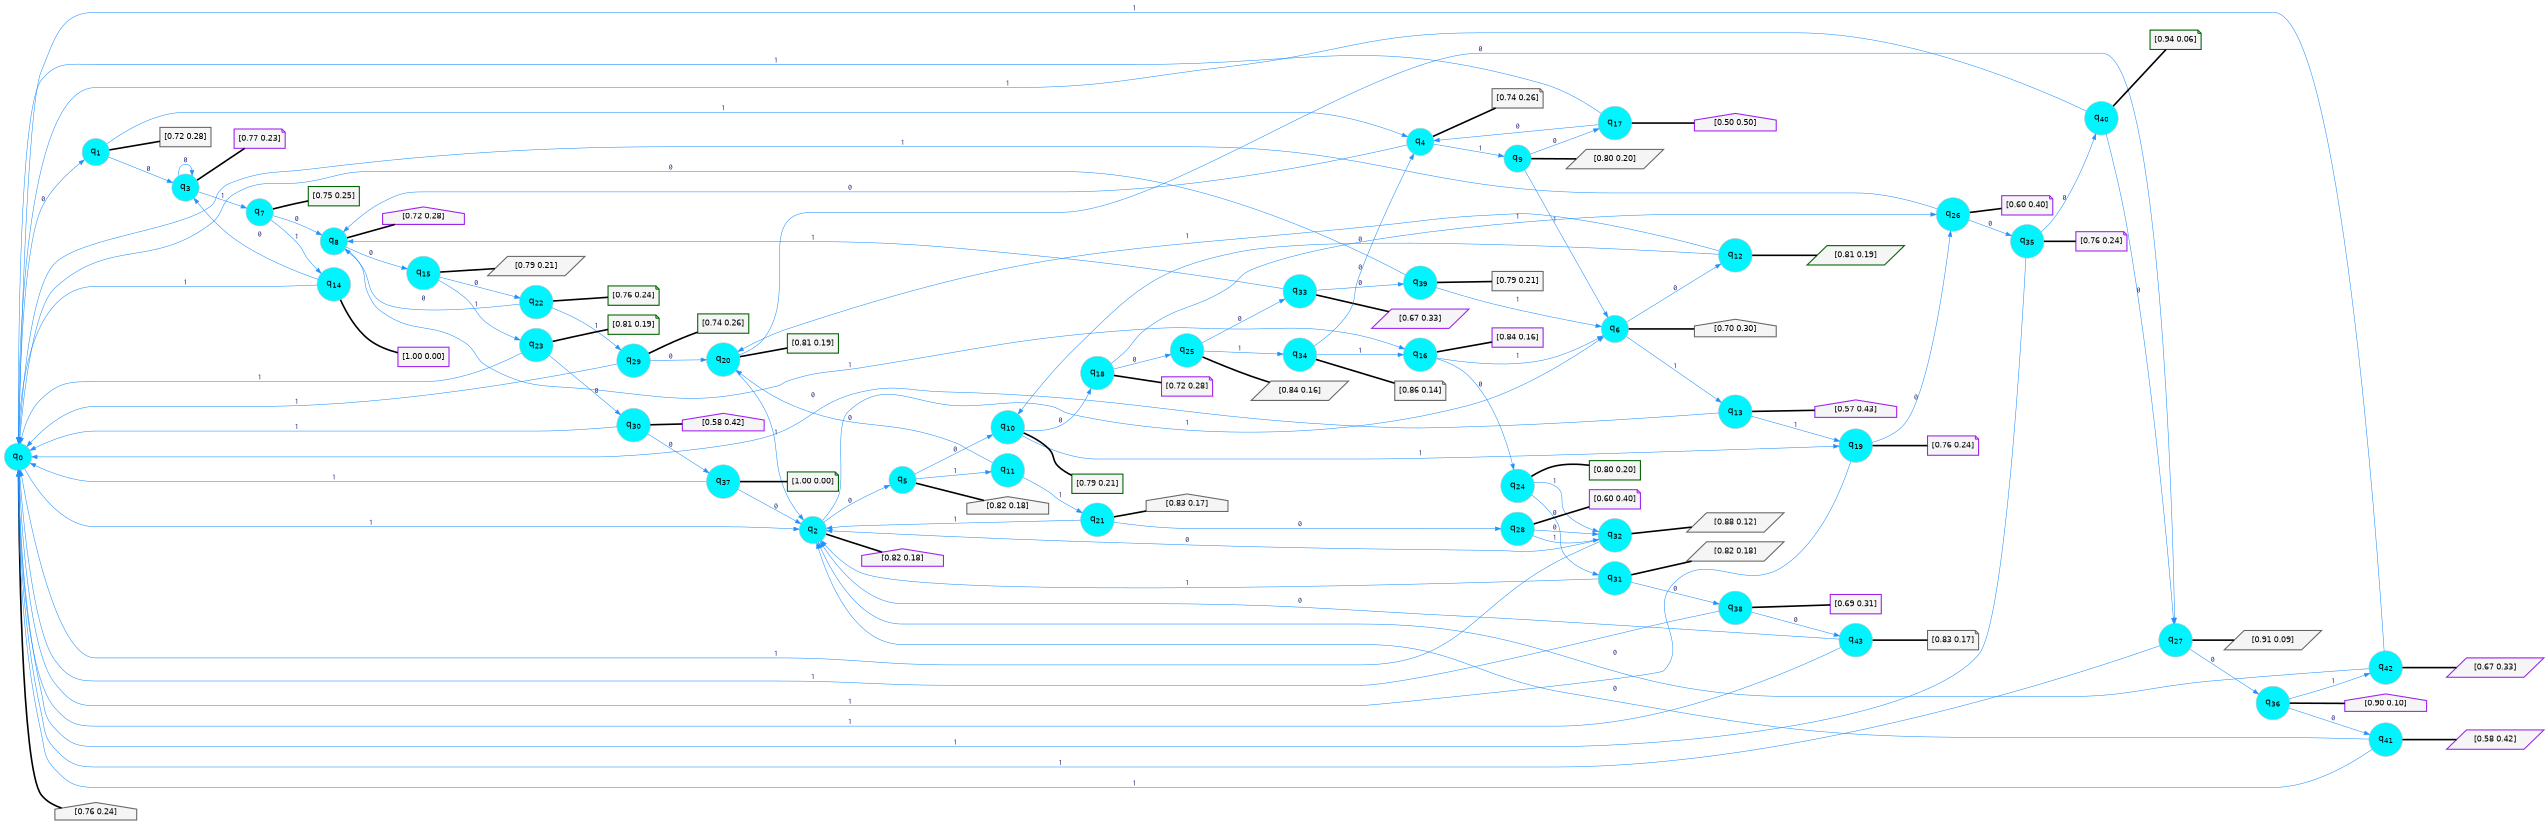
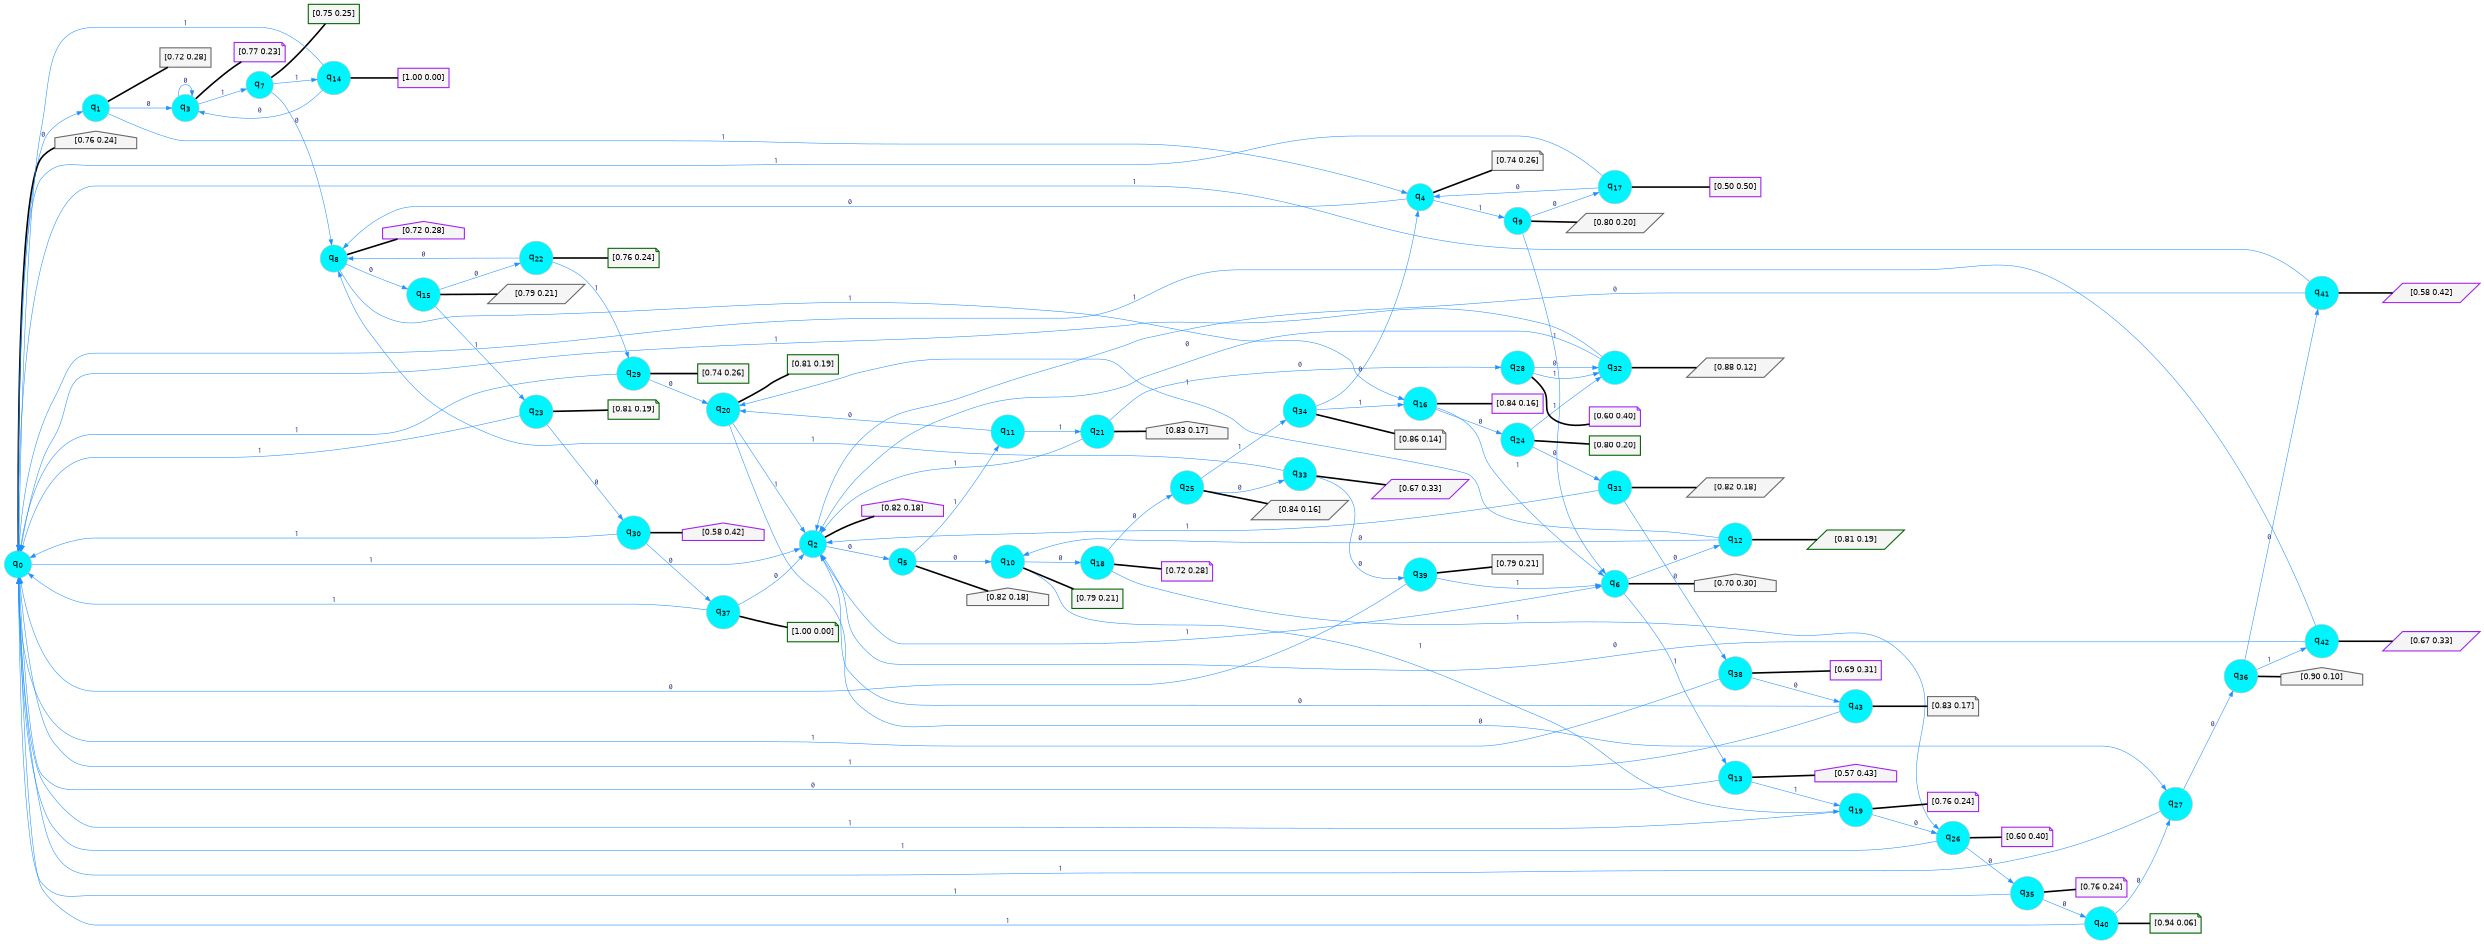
node "[0.50 0.50]": shape house -> box
node "[0.91 0.09]": removed
node "[0.90 0.10]": color purple -> gray40
